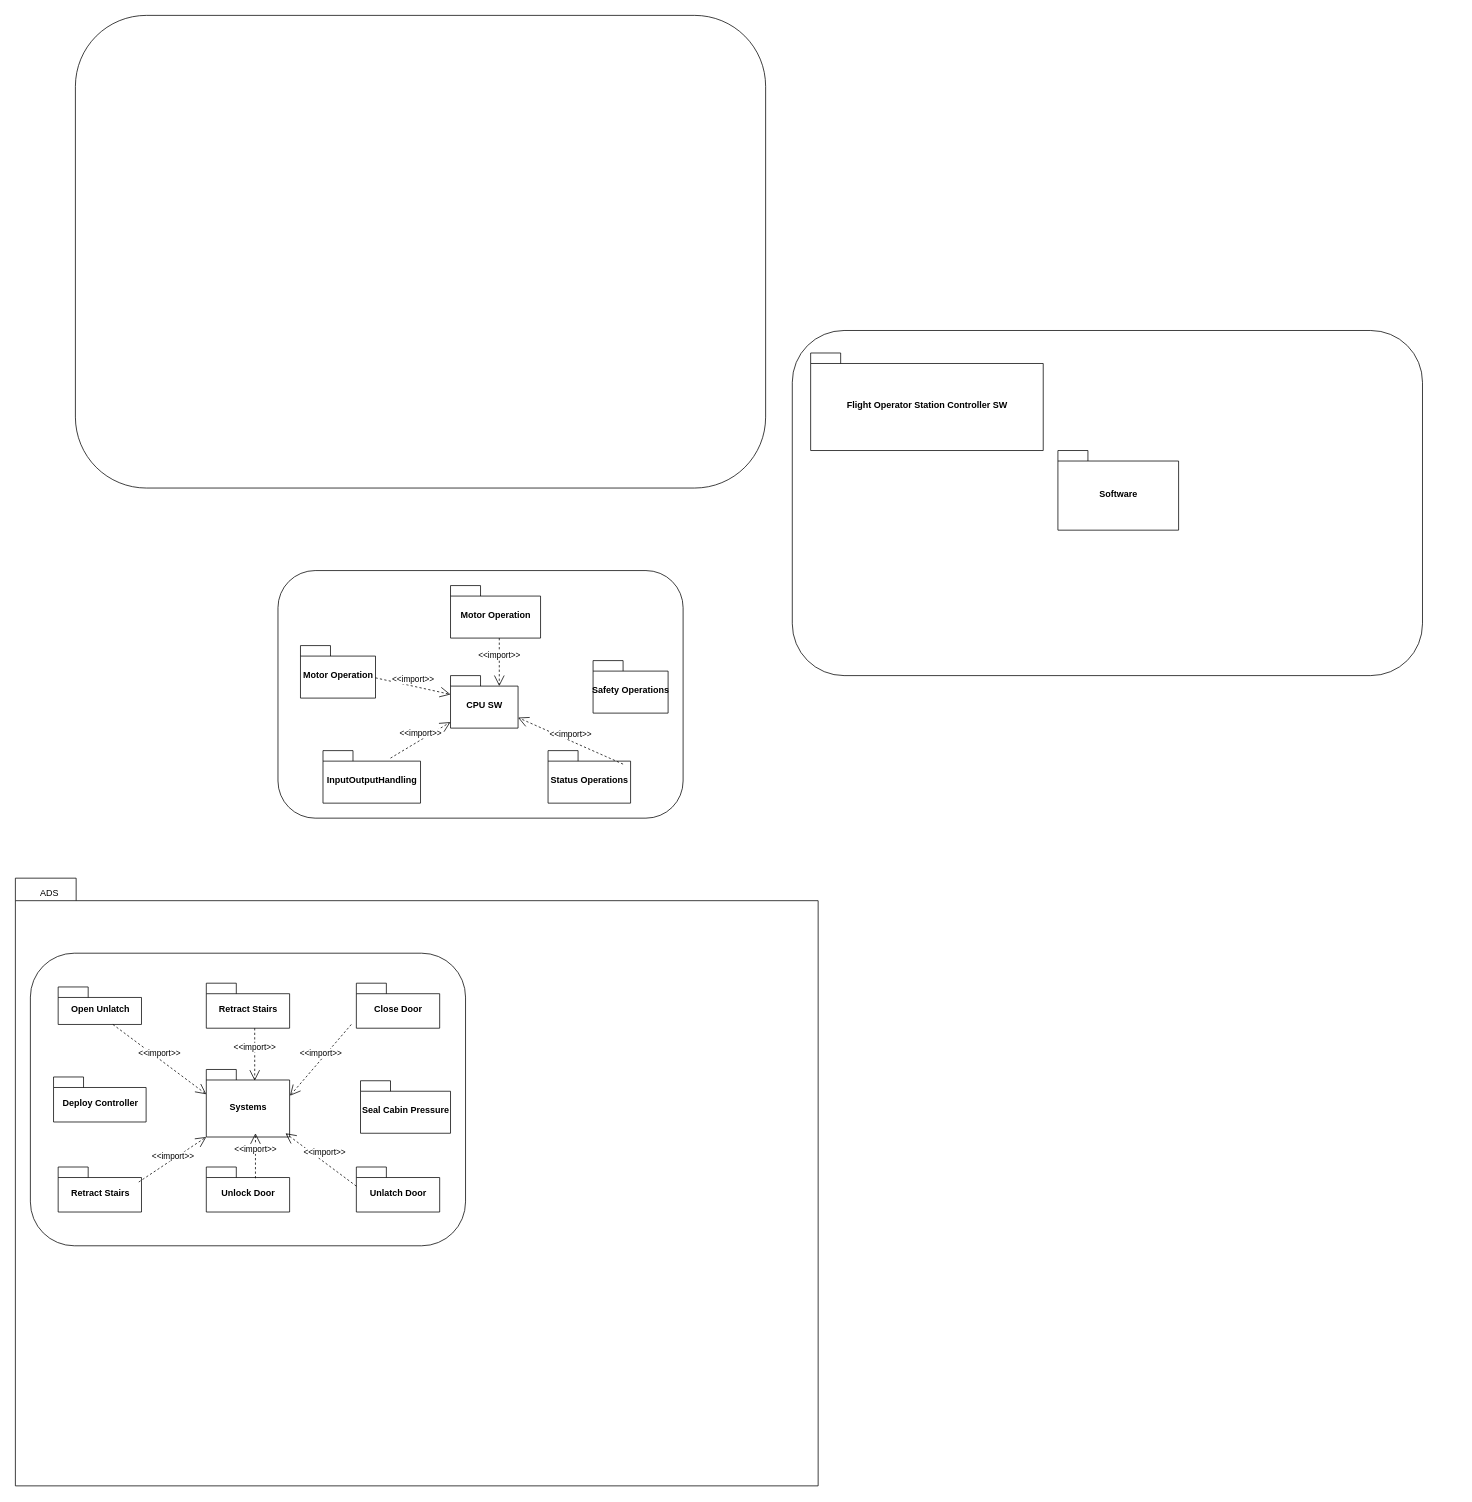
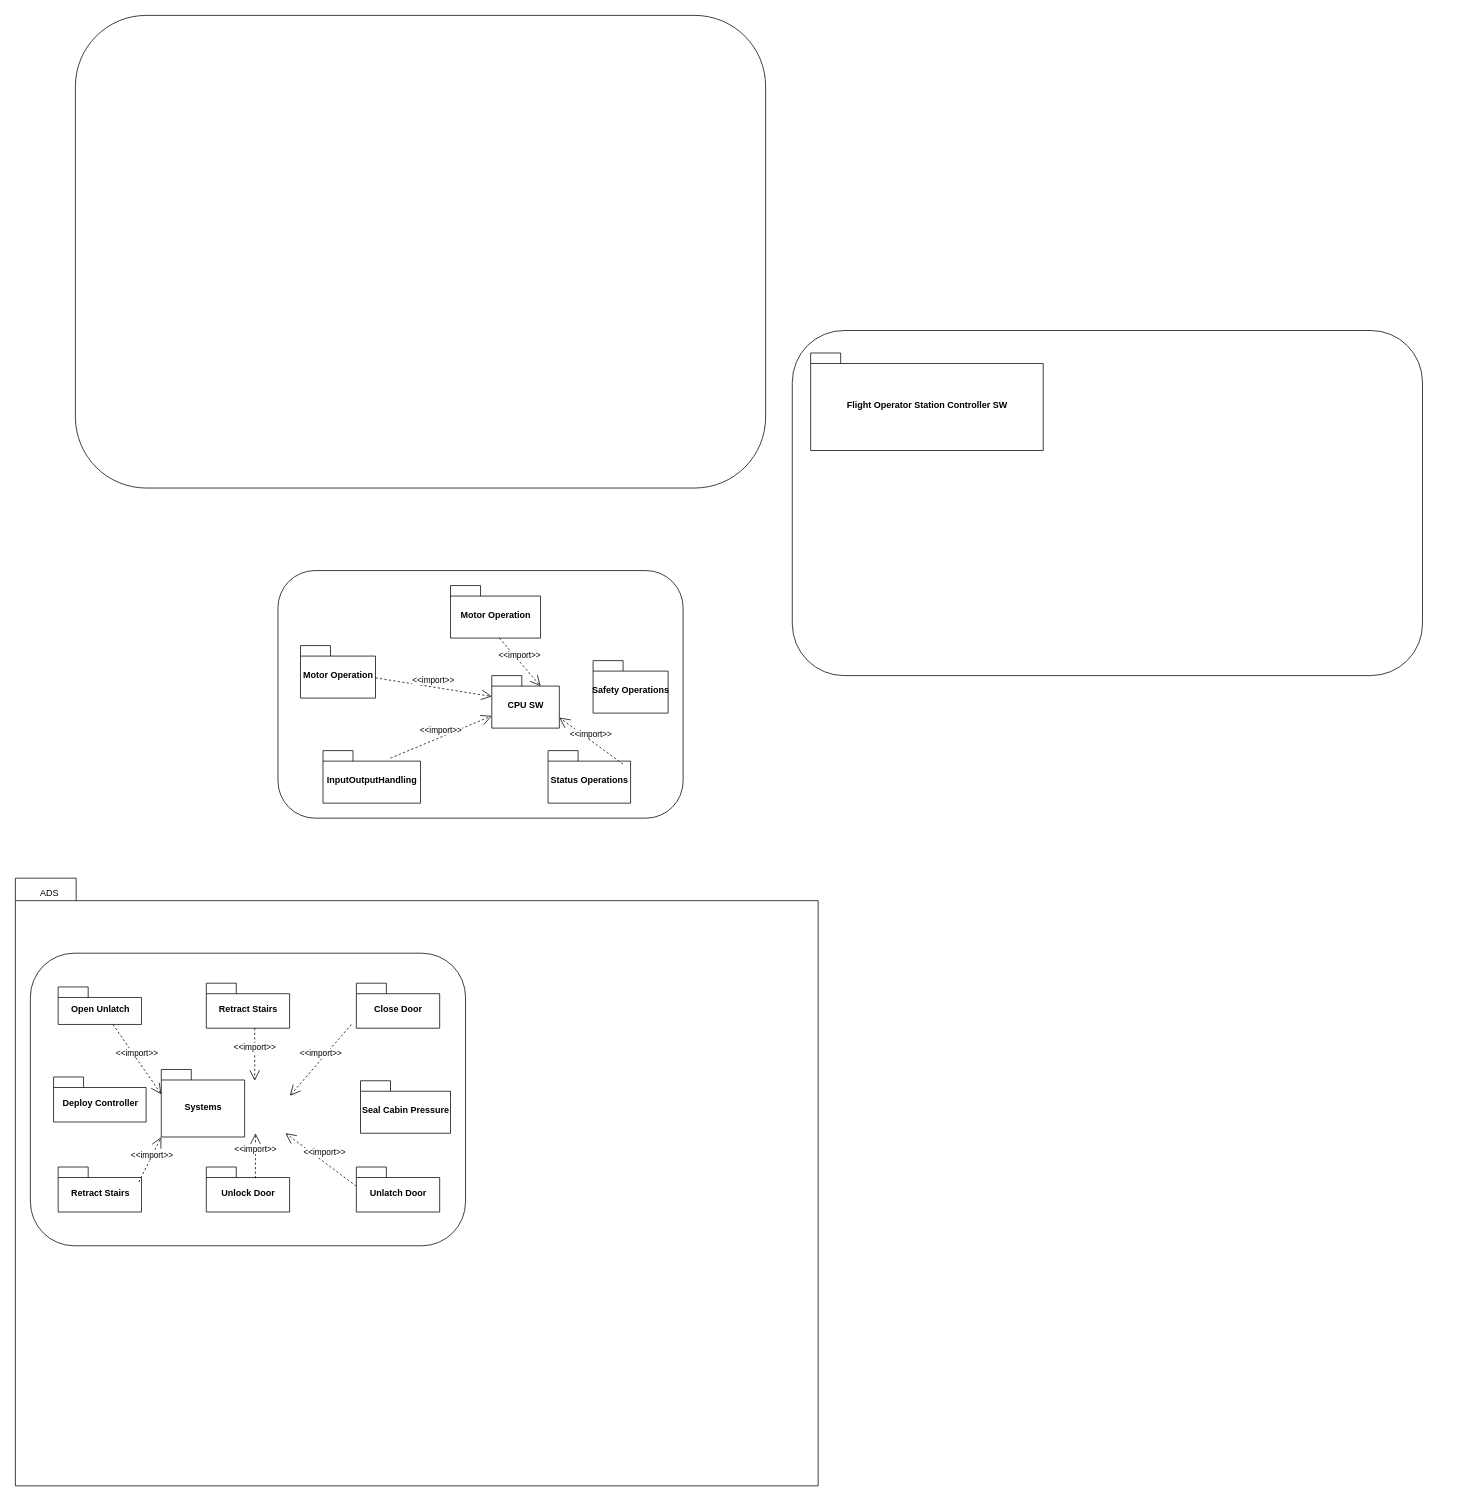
node "Software": removed
node "CPU SW": moved (484, 702) -> (525, 702)
node "Systems": moved (248, 1103) -> (203, 1103)
